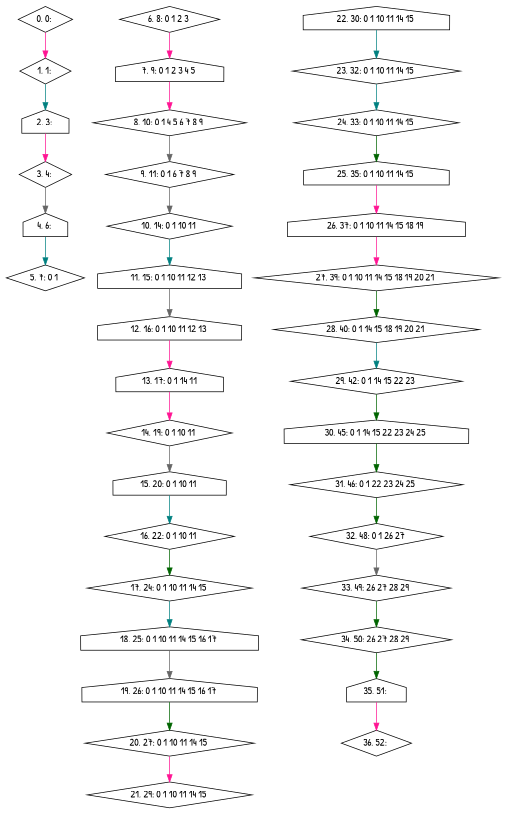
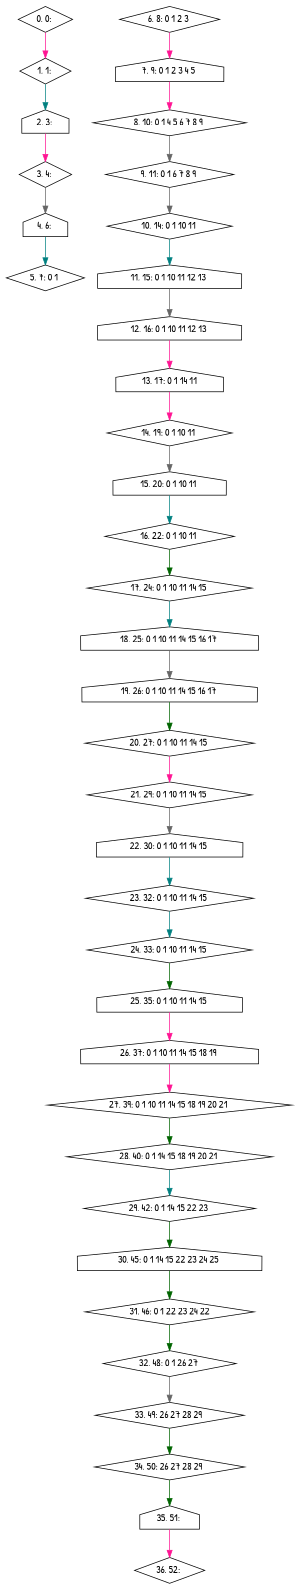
node "31, 46: 0 1 22 23 24 25": label "31, 46: 0 1 22 23 24 25" -> "31, 46: 0 1 22 23 24 22"
edge "21, 29: 0 1 10 11 14 15" -> "22, 30: 0 1 10 11 14 15": added
